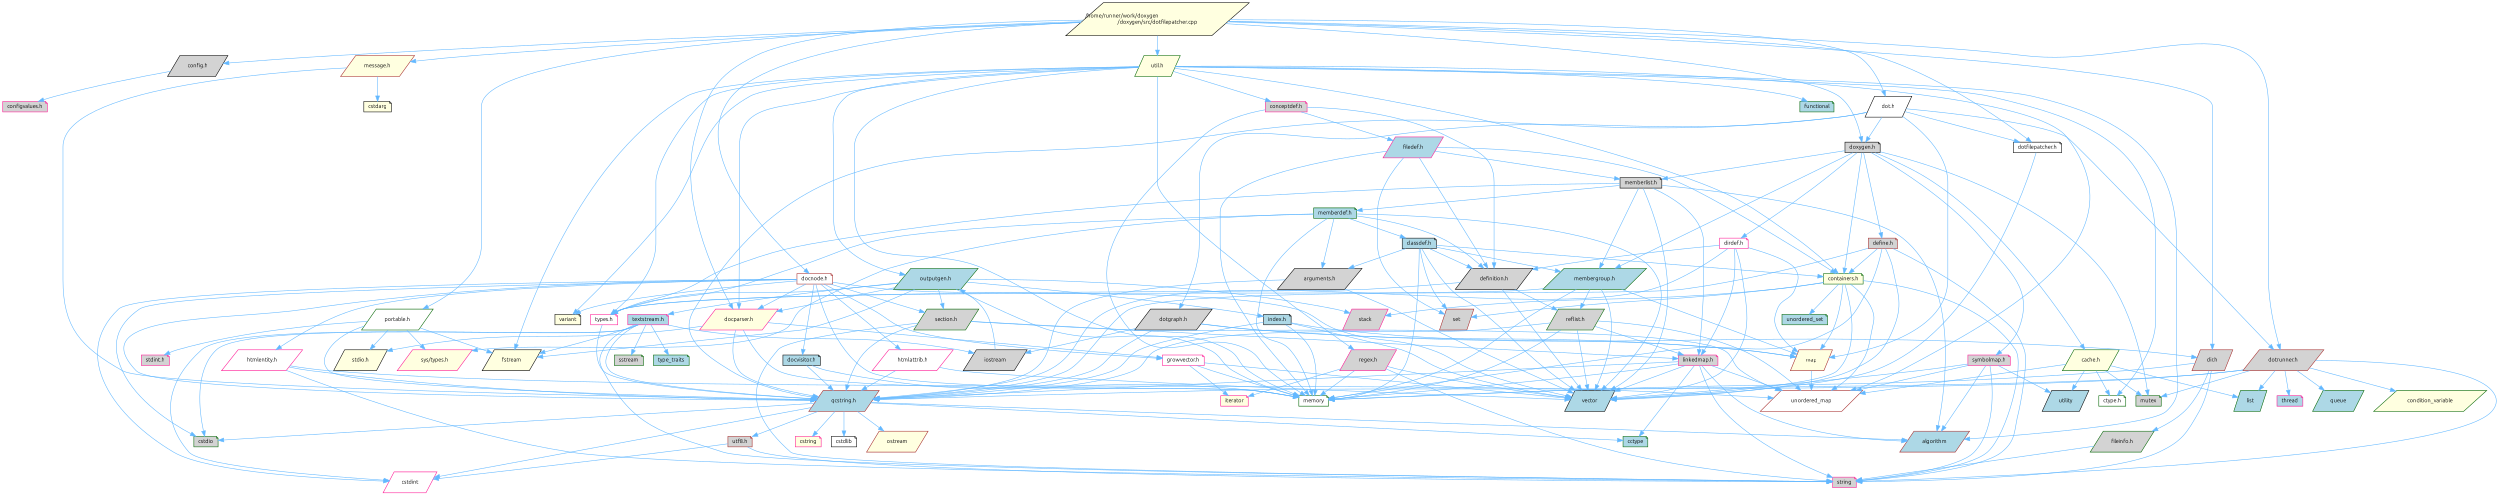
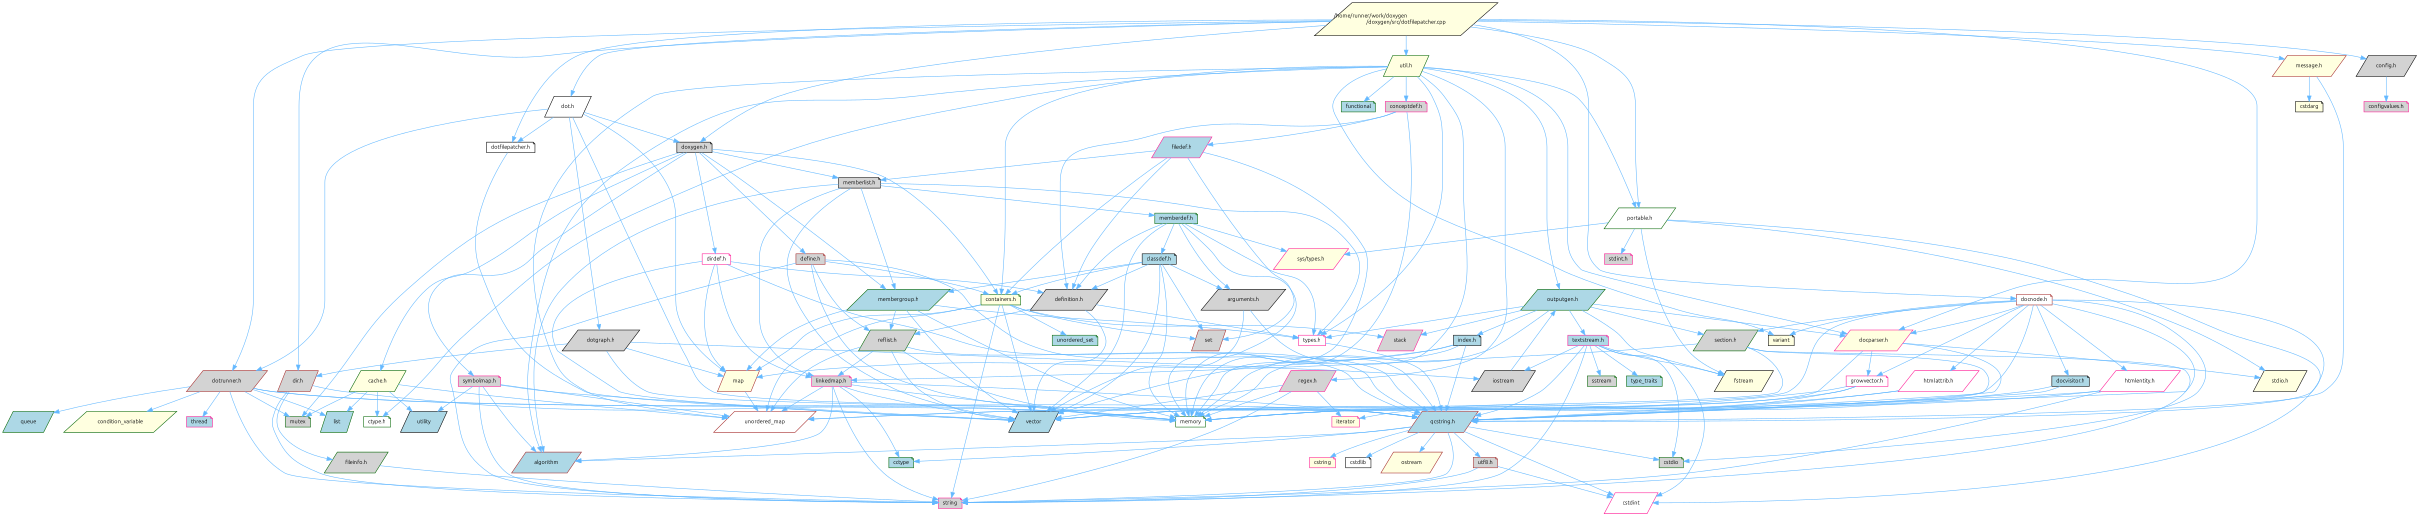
edge "util.h" -> "fstream": now "util.h" -> "portable.h"
edge "define.h" -> "vector": now "define.h" -> "reflist.h"
edge "qcstring.h" -> "string": added
